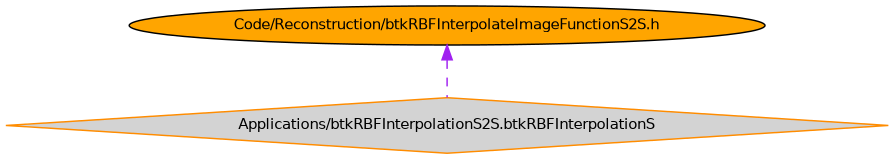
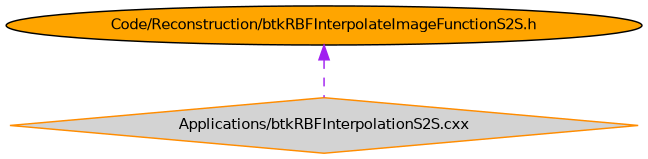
node "Applications/btkRBFInterpolationS2S.btkRBFInterpolationS": label "Applications/btkRBFInterpolationS2S.btkRBFInterpolationS" -> "Applications/btkRBFInterpolationS2S.cxx"
